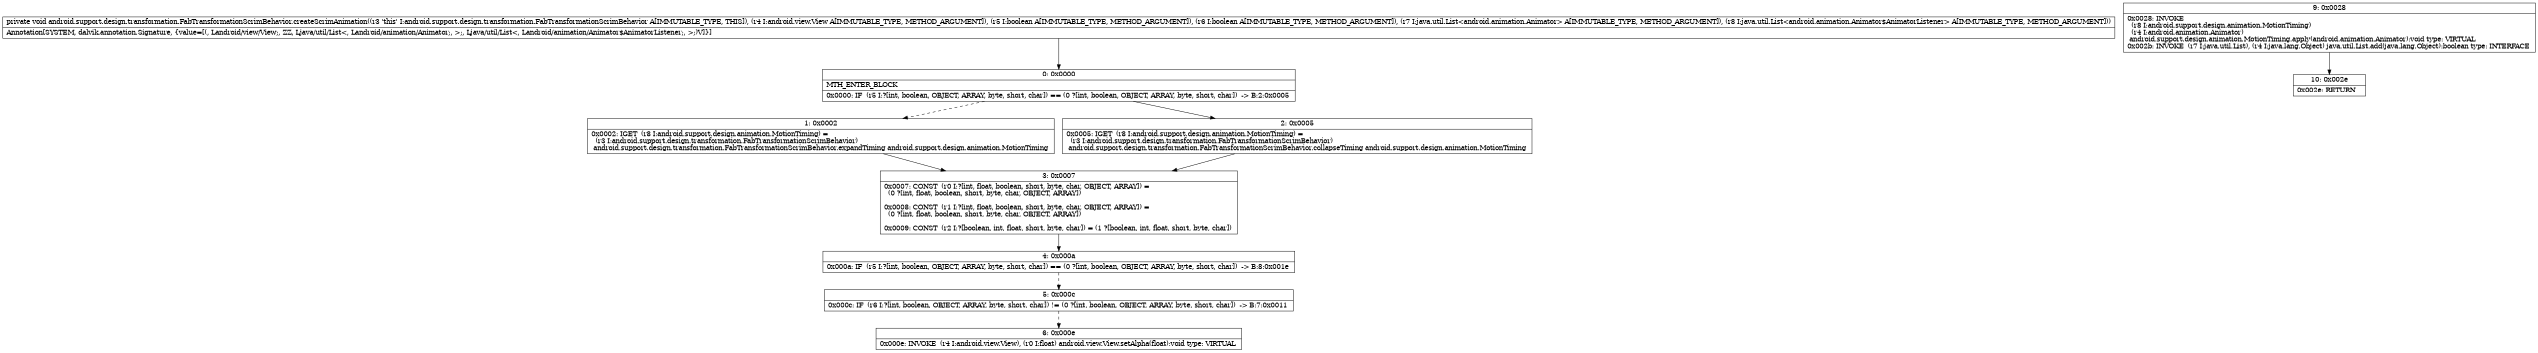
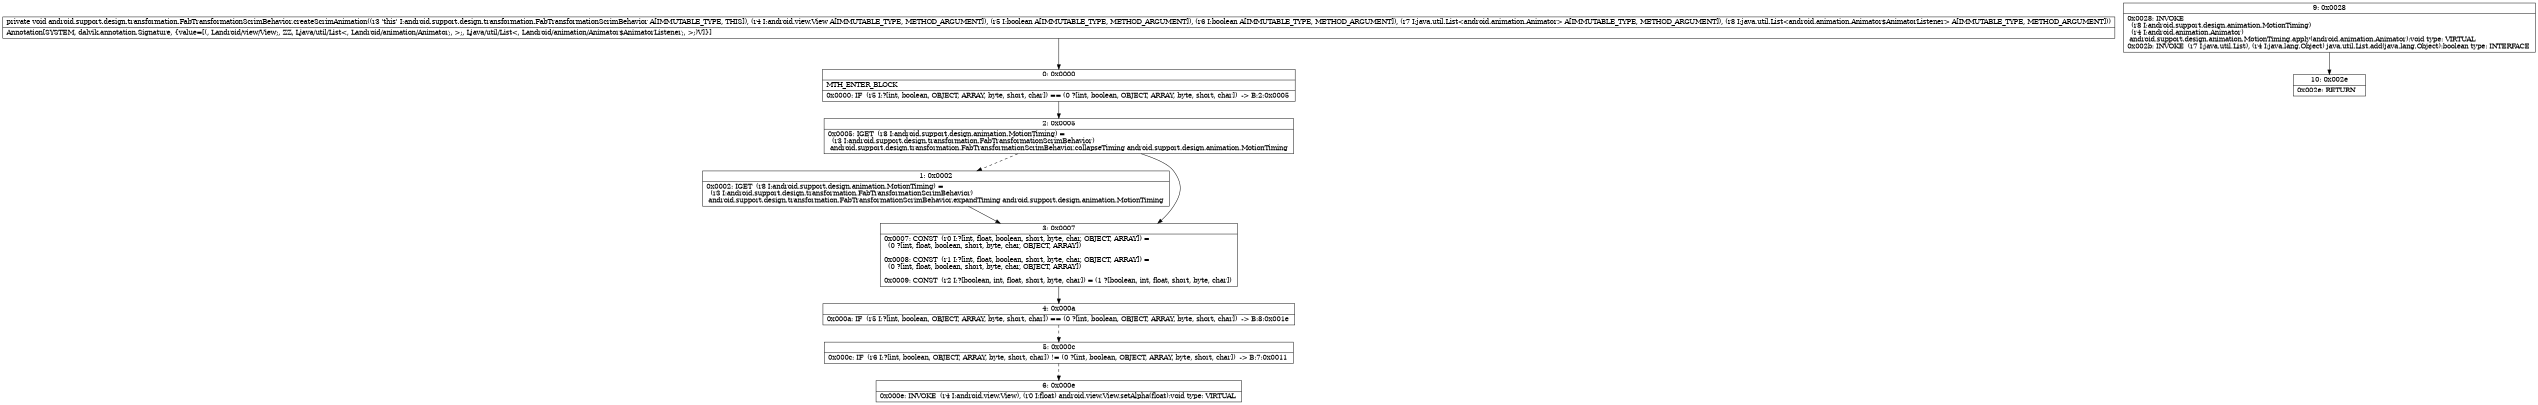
edge "0: 0x0000" -> "1: 0x0002": now "2: 0x0005" -> "1: 0x0002"
